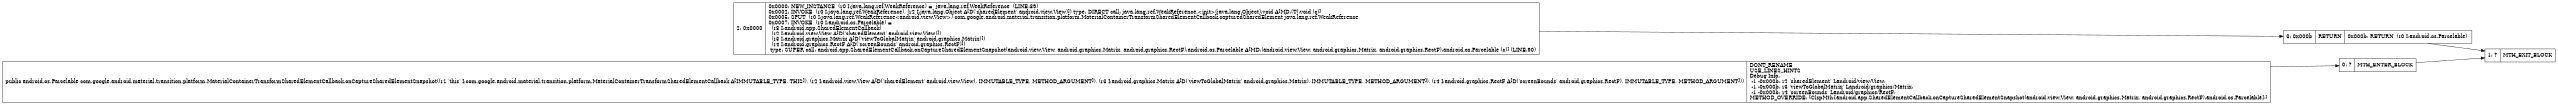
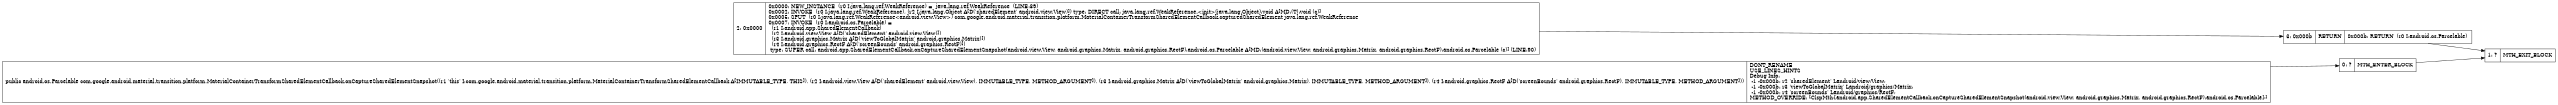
node "2: 0x0000": text "(r8 I:android.app.SharedElementCallback)" -> "(r1 I:android.app.SharedElementCallback)"
